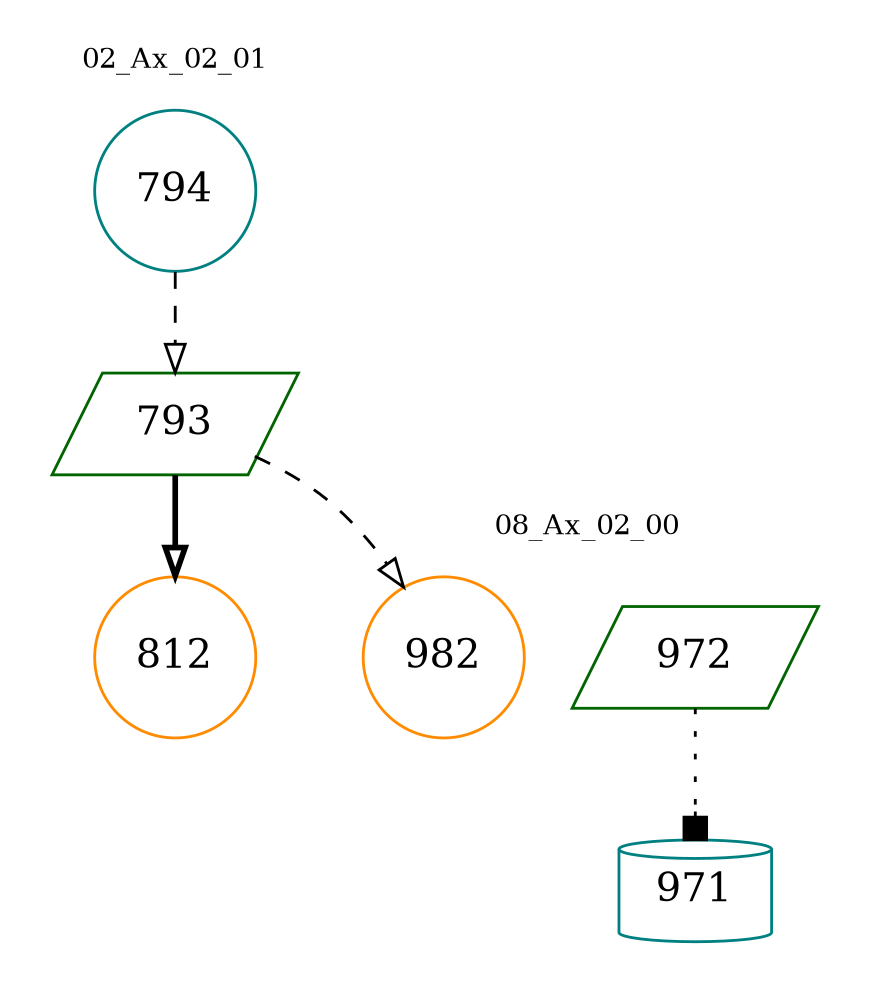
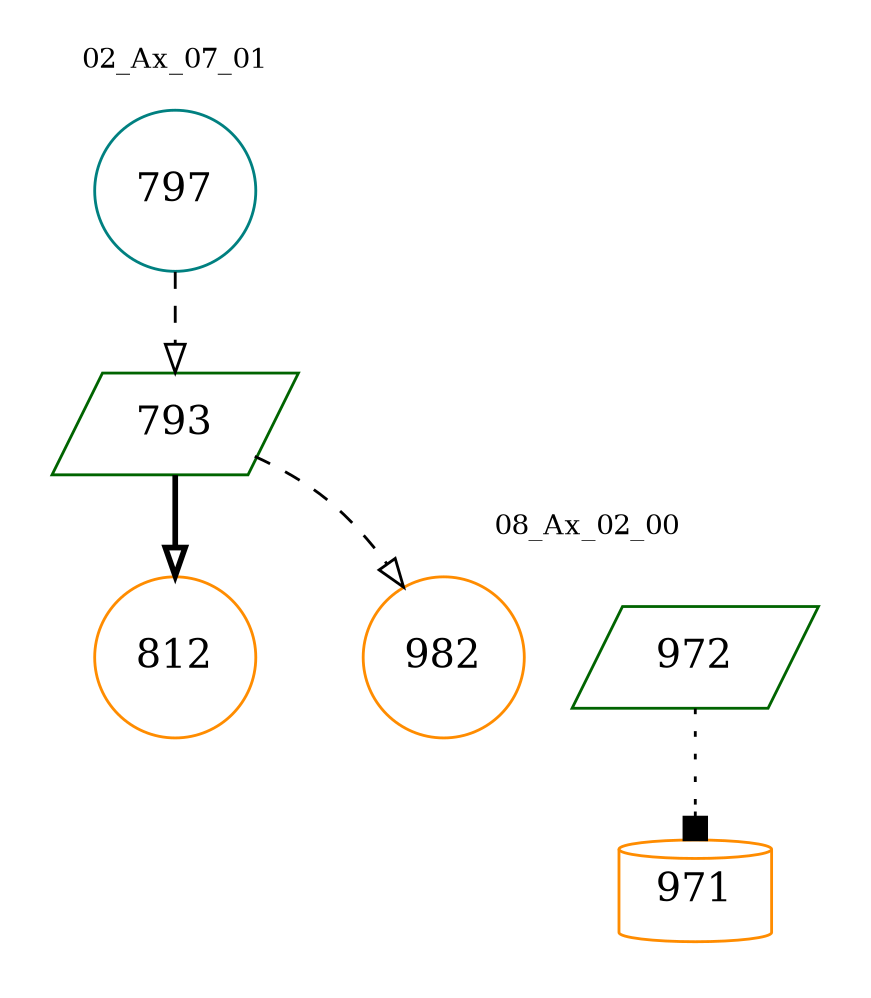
cluster "02_Ax_02_01": label "02_Ax_02_01" -> "02_Ax_07_01"
node "794": label "794" -> "797"
node "971": color teal -> darkorange
